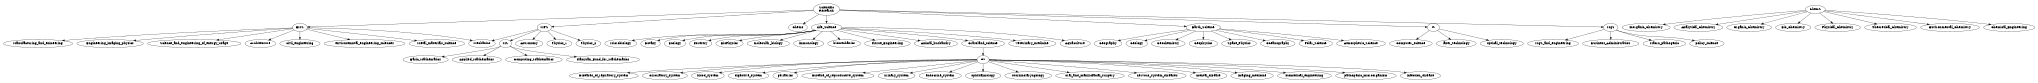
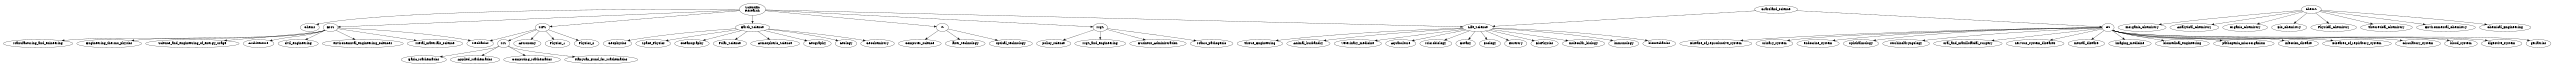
edge "Life_Science" -> "Grassland_science": reversed
node "Engineering_imaging_physics": label "Engineering_imaging_physics" -> "Engineering_thermo_physics"
